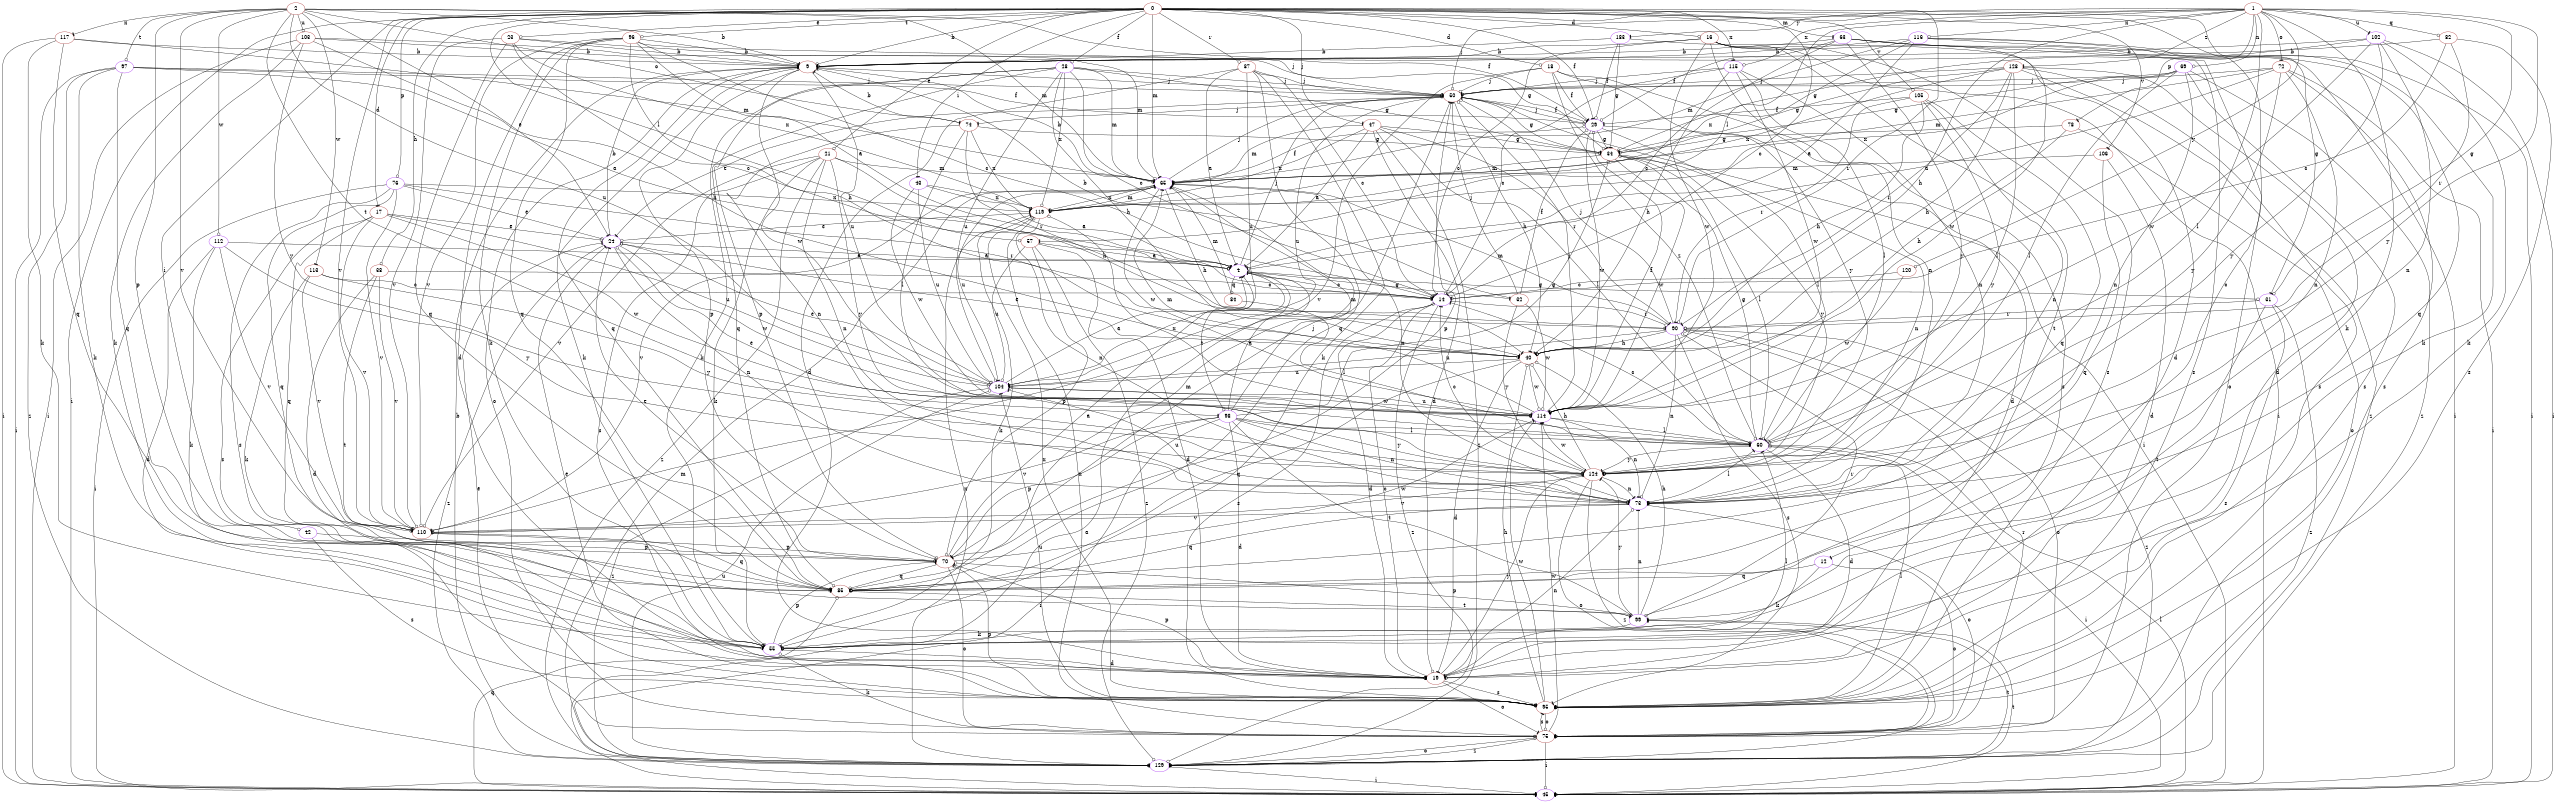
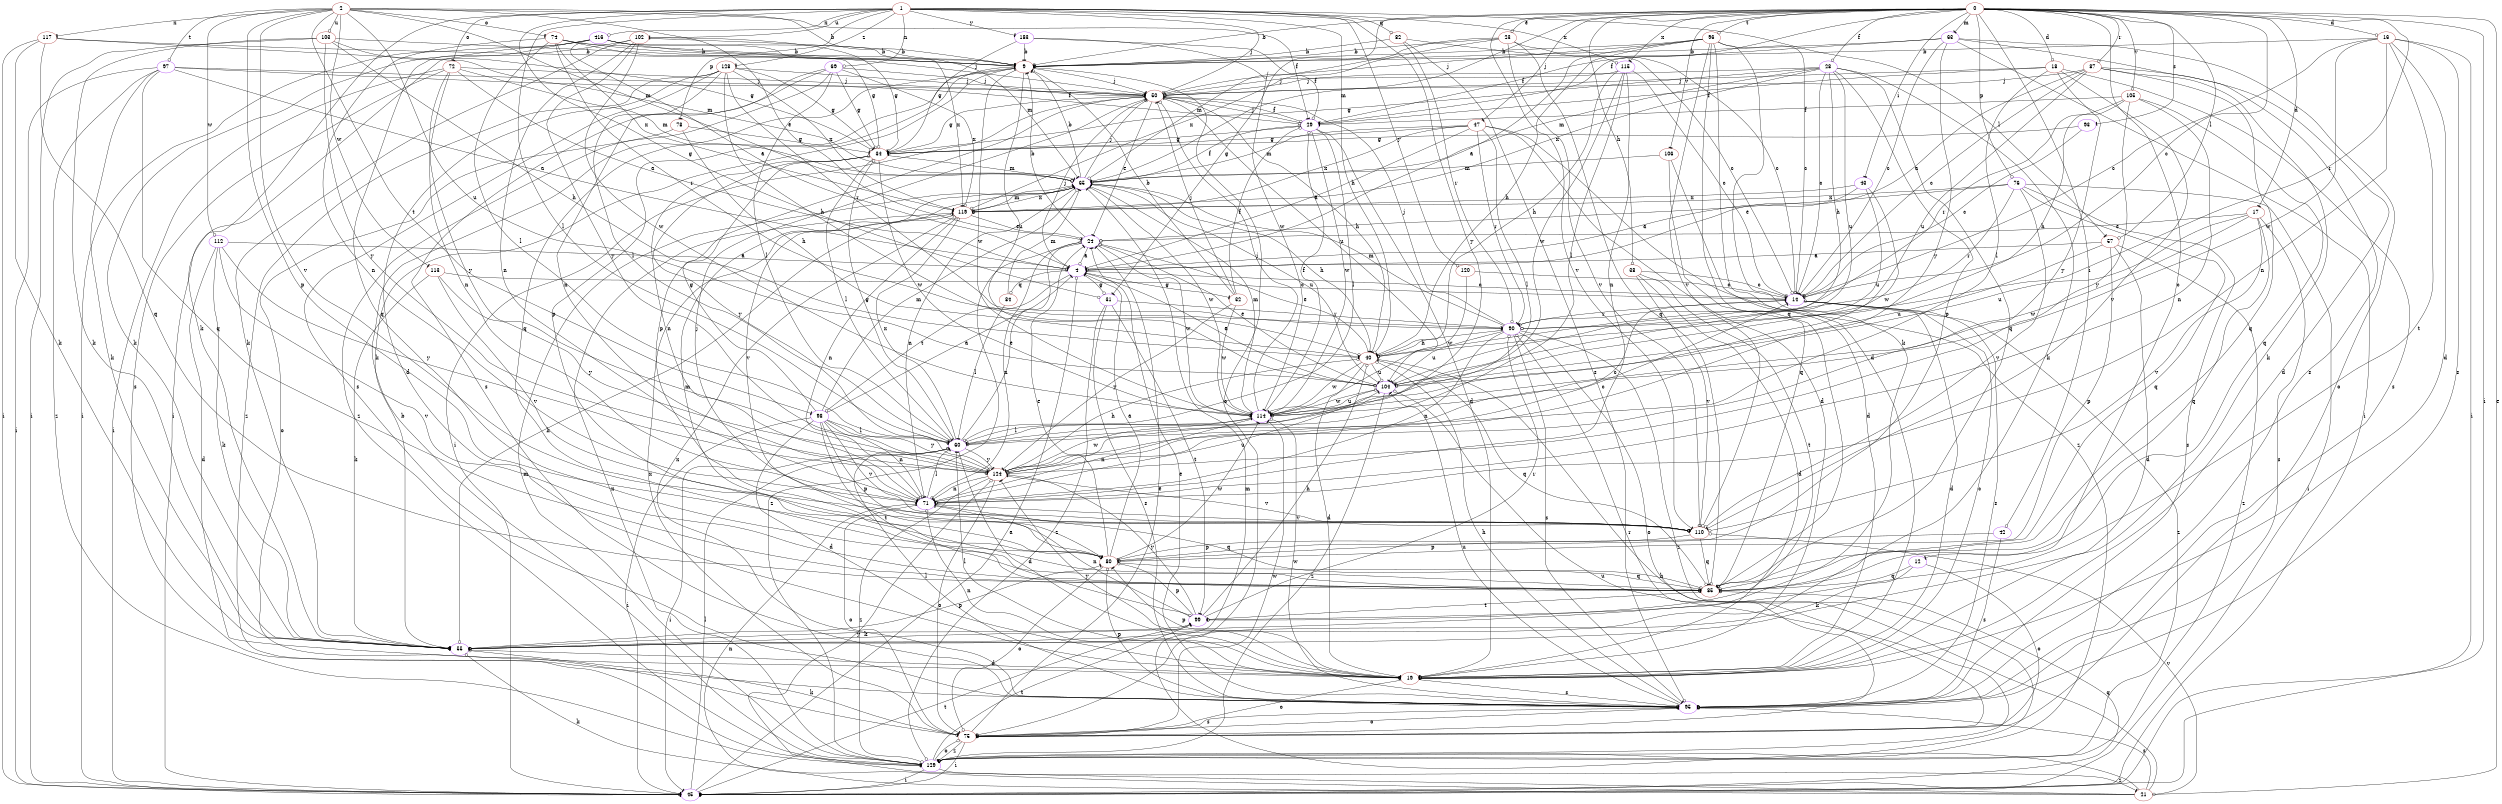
node "116": label "116" -> "416"
node "102": color purple -> brown
edge "50" -> "74": reversed
node "93": added
edge "18" -> "60": label "z" -> "l"
edge "112" -> "110": now "112" -> "85"
node "73": label "73" -> "71"
node "70": label "70" -> "80"
edge "21" -> "129": reversed
node "95": color brown -> purple
